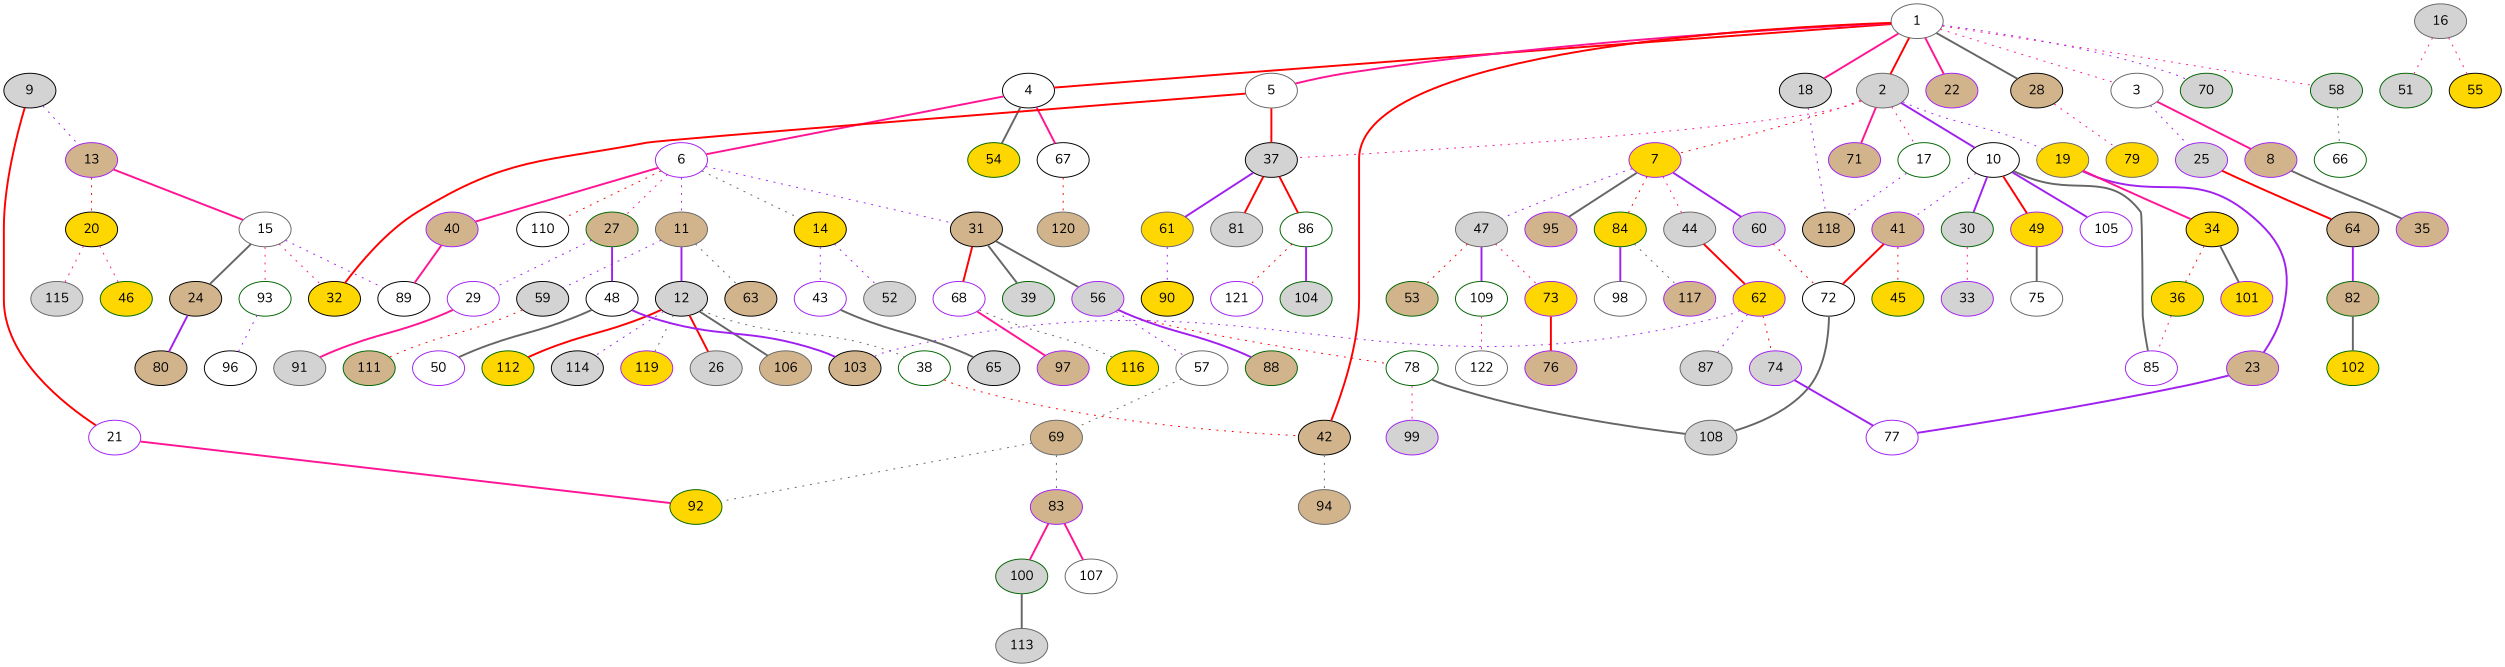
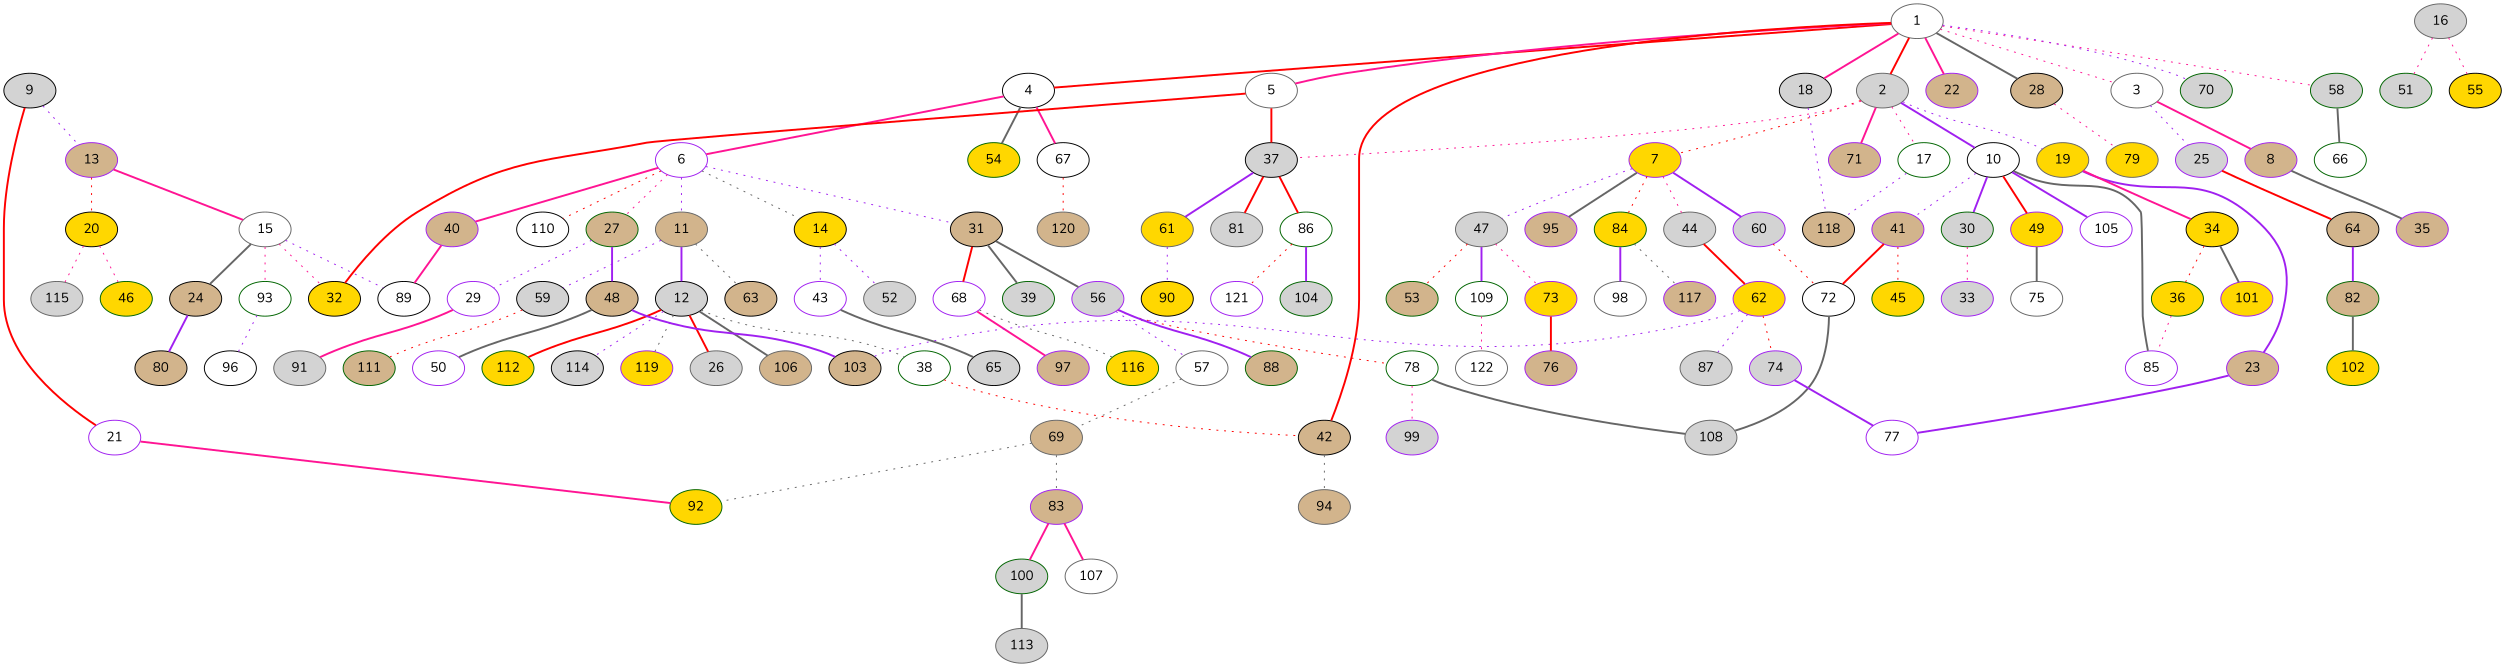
edge "58" -- "66": style dotted -> bold
node "48": fillcolor white -> tan
